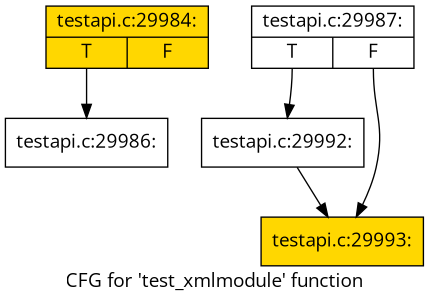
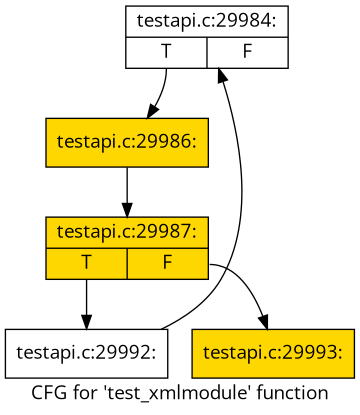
node "testapi.c:29984:": fillcolor gold -> white
node "testapi.c:29987:": fillcolor white -> gold
node "testapi.c:29986:": fillcolor white -> gold
edge "testapi.c:29986:" -> "testapi.c:29987:": added
edge "testapi.c:29992:" -> "testapi.c:29993:": now "testapi.c:29992:" -> "testapi.c:29984:"
